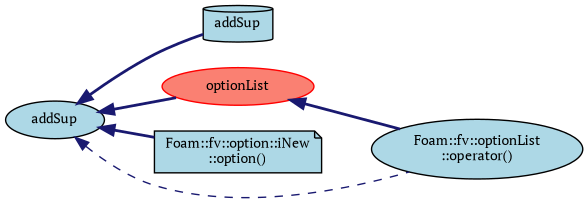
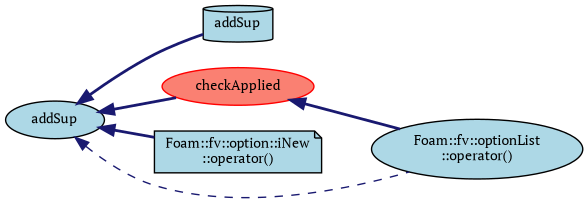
node "optionList": label "optionList" -> "checkApplied"
node "Foam::fv::option::iNew ::option()": label "Foam::fv::option::iNew ::option()" -> "Foam::fv::option::iNew ::operator()"
